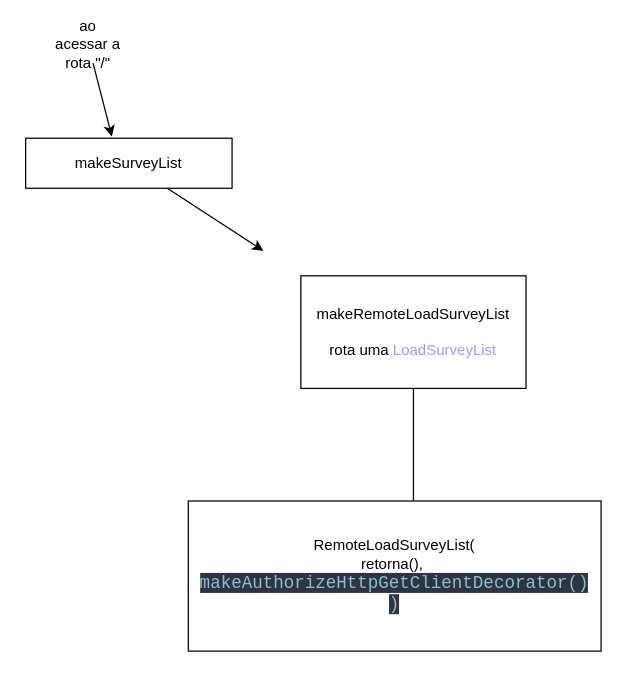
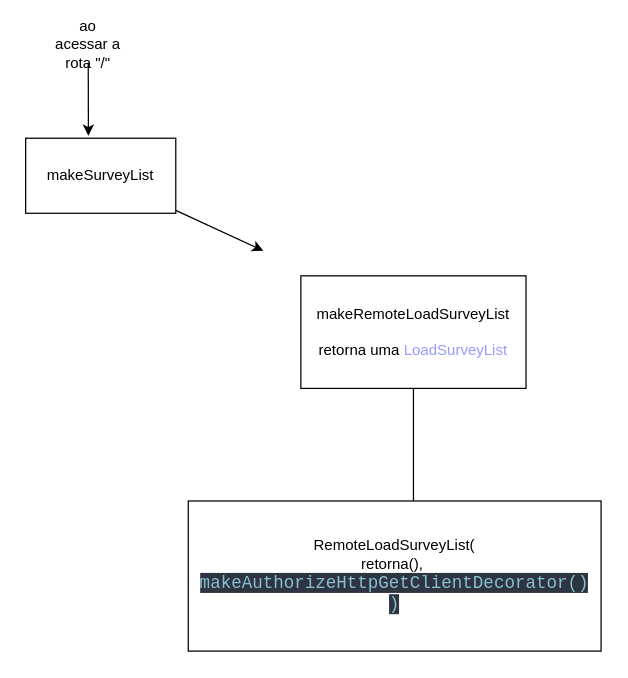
node "makeSurveyList": size 206x50 -> 150x75
node "makeRemoteLoadSurveyList rota uma LoadSurveyList": label "makeRemoteLoadSurveyList rota uma LoadSurveyList" -> "makeRemoteLoadSurveyList retorna uma LoadSurveyList"
